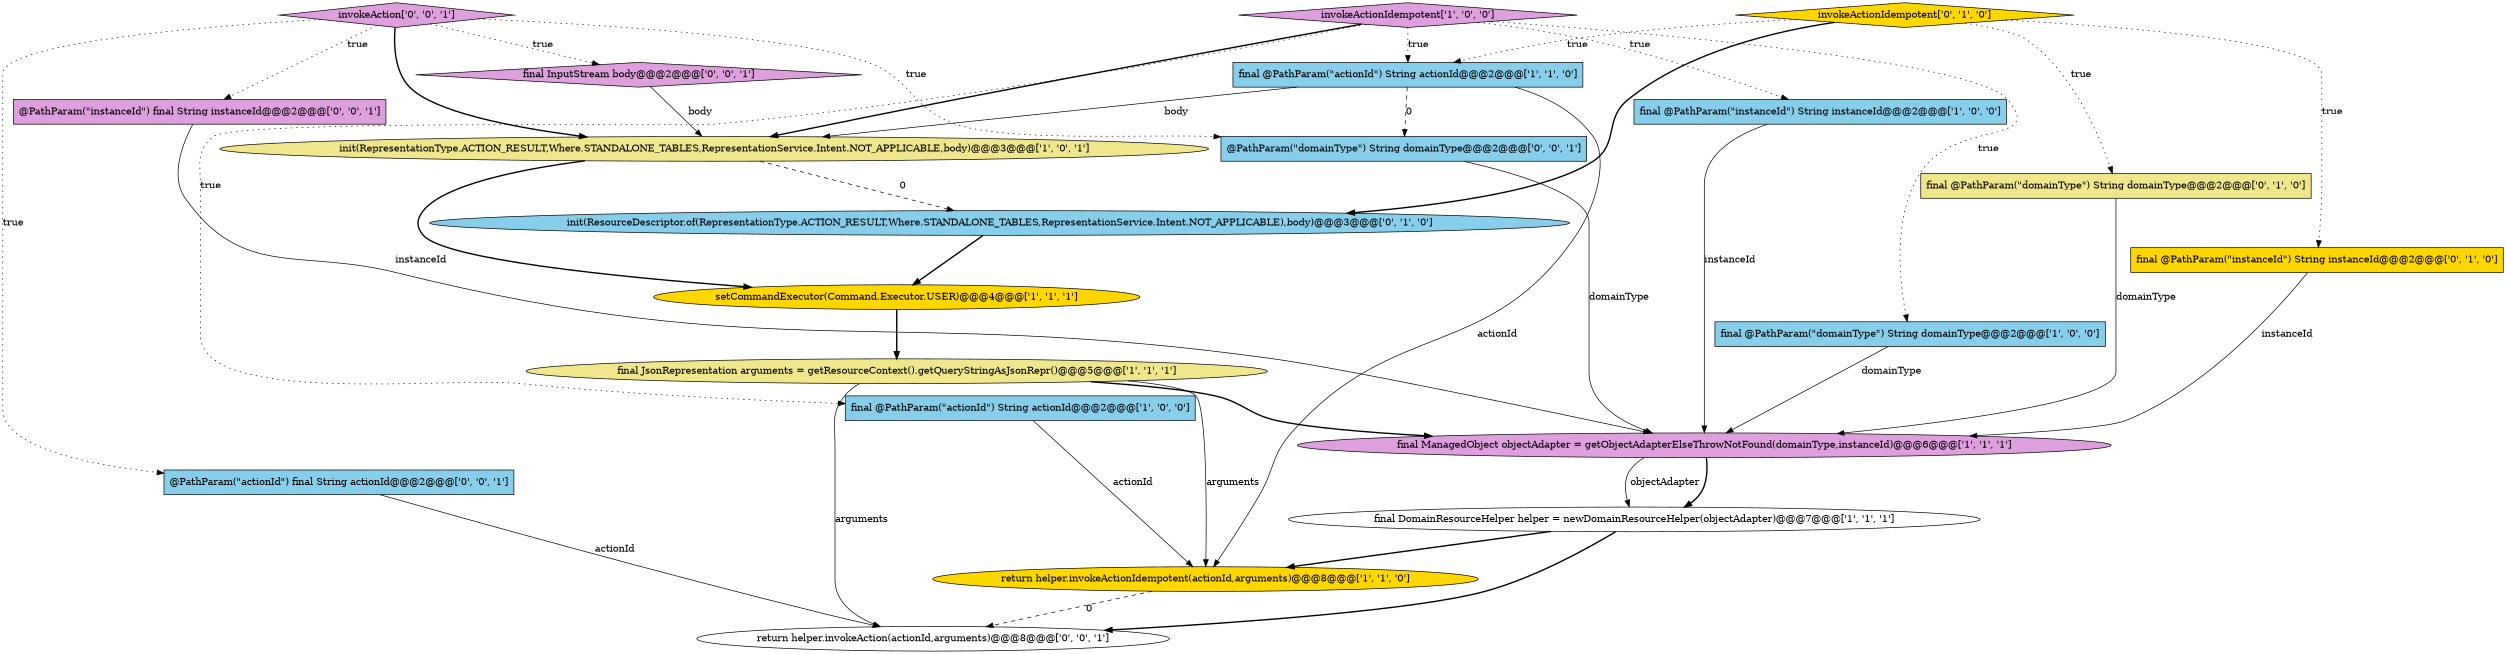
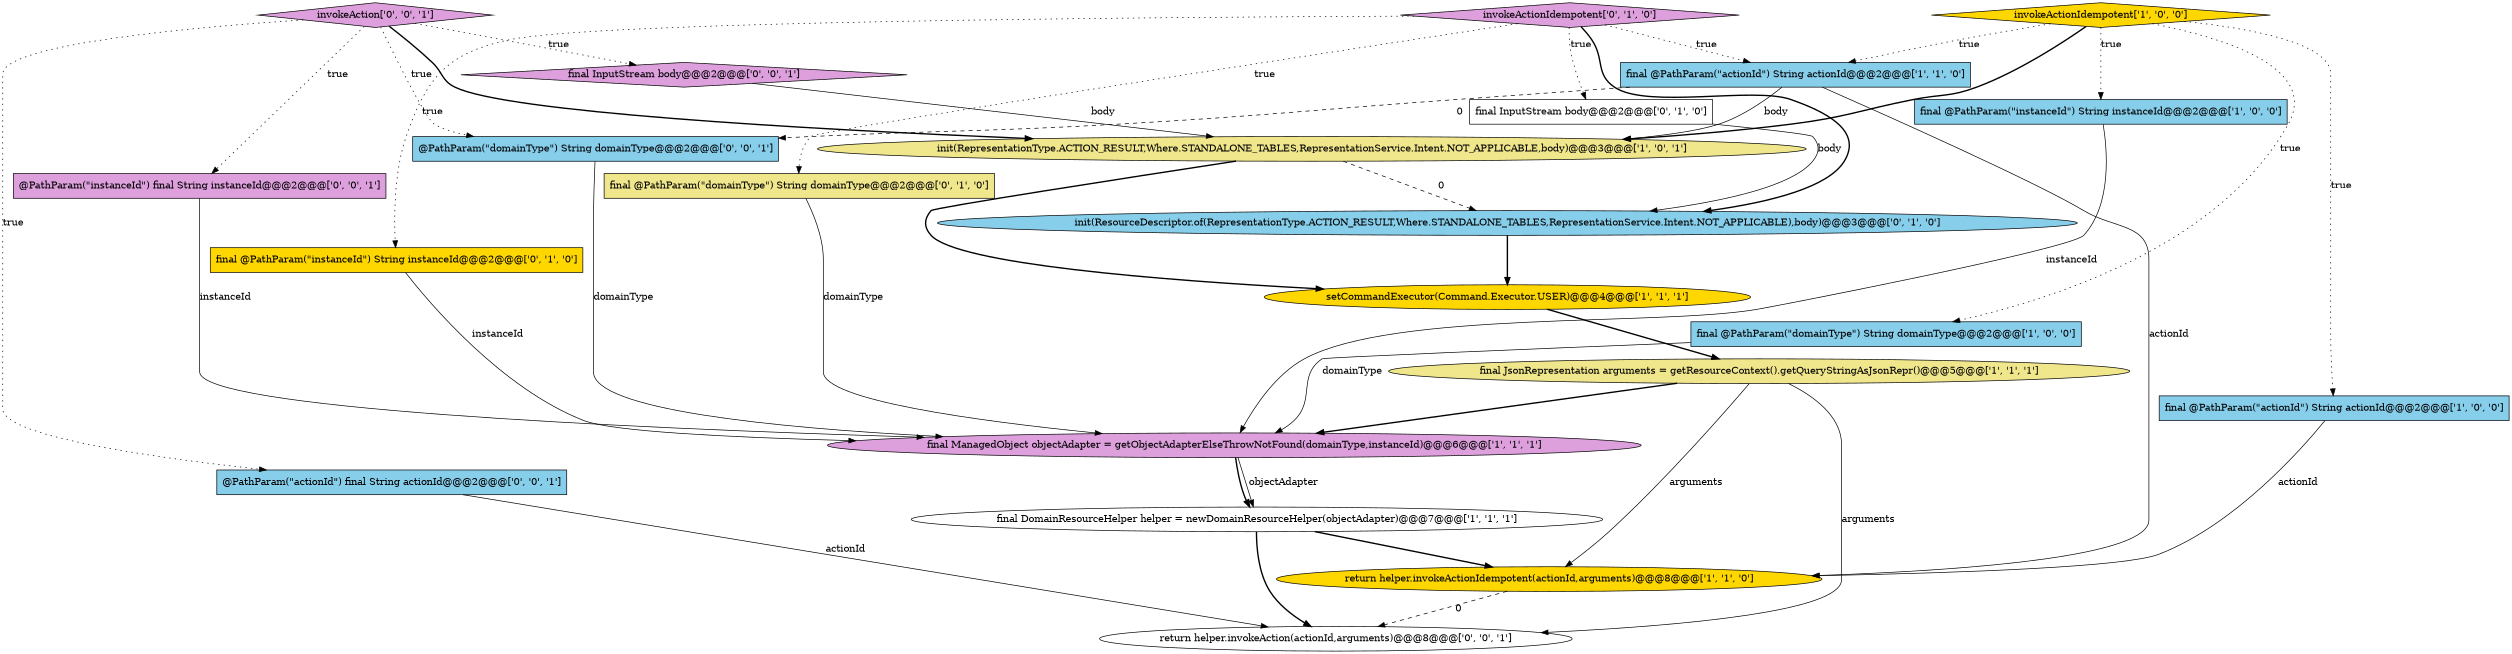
node "invokeActionIdempotent['1', '0', '0']": fillcolor plum -> gold
node "invokeActionIdempotent['0', '1', '0']": fillcolor gold -> plum
node "final InputStream body@@@2@@@['0', '1', '0']": added
